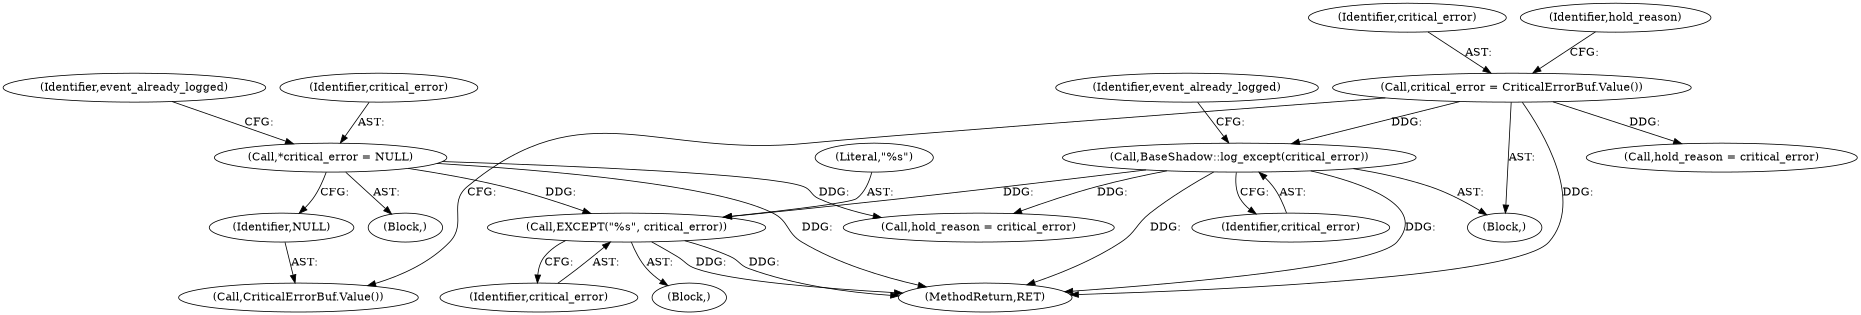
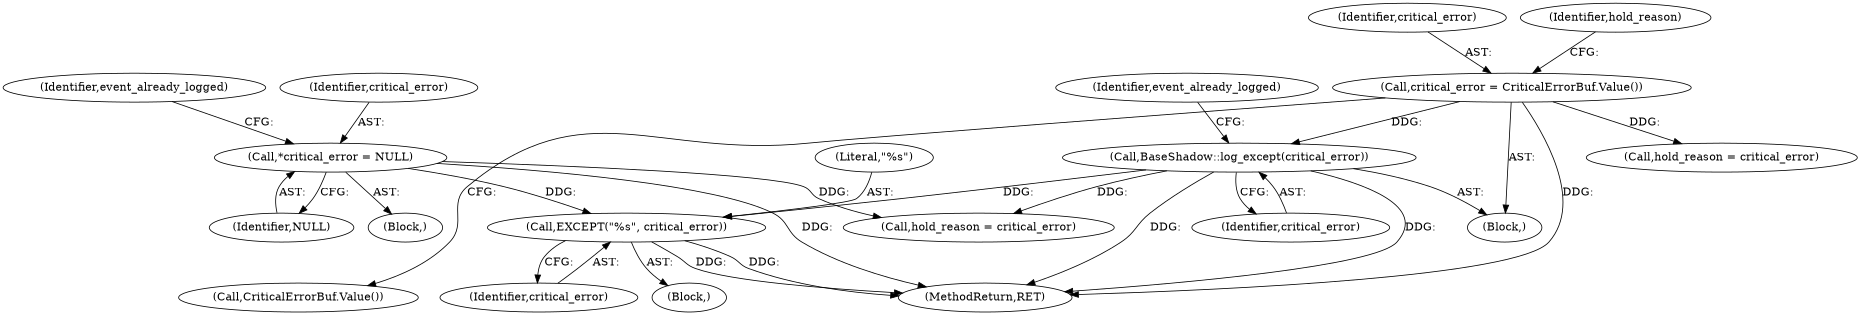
edge "(Identifier,NULL)" -> "(Call,CriticalErrorBuf.Value())": now "(Identifier,NULL)" -> "(Call,*critical_error = NULL)"
